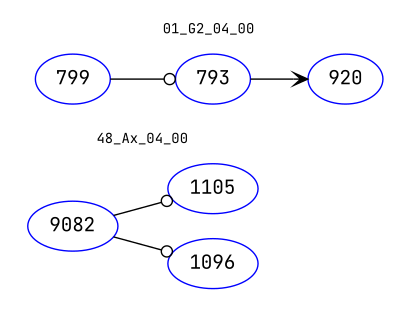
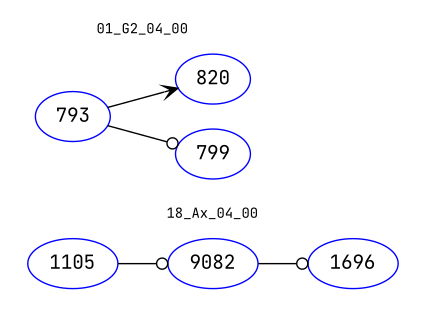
edge "799" -> "793": reversed
node "920": label "920" -> "820"
cluster "48_Ax_04_00": label "48_Ax_04_00" -> "18_Ax_04_00"
edge "9082" -> "1105": reversed
node "1096": label "1096" -> "1696"
